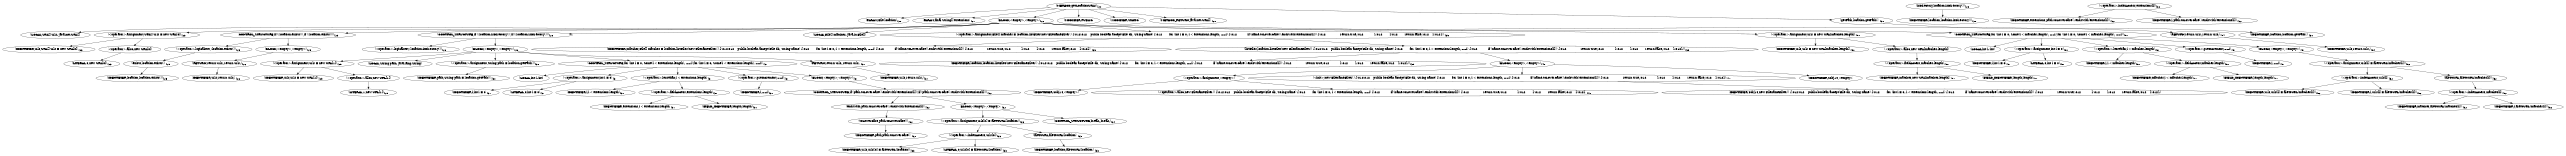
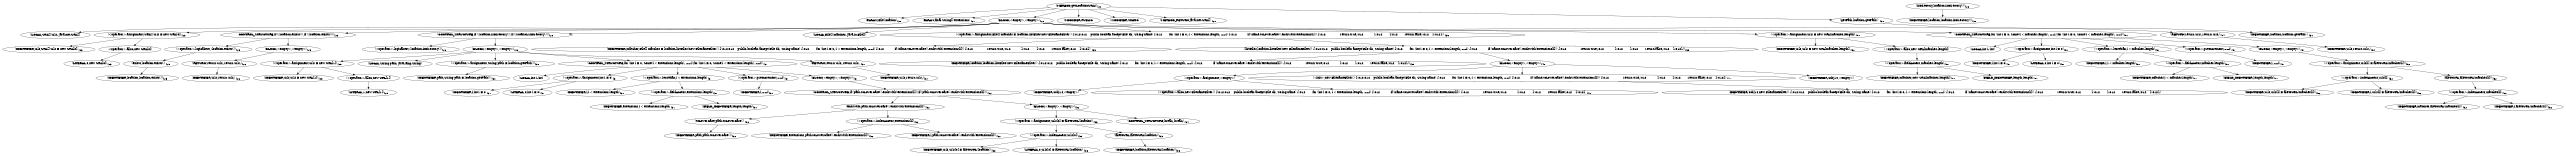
edge "(endsWith,path.toLowerCase().endsWith(extensions[i]))" -> "(<operator>.indexAccess,extensions[i])": added
